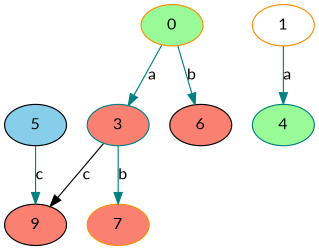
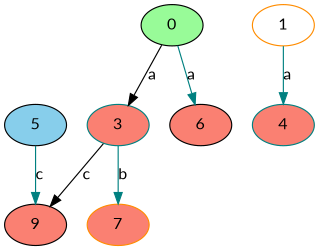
node "0": color darkorange -> black
edge "0" -> "3": color teal -> black
edge "0" -> "6": label "b" -> "a"
node "4": fillcolor palegreen -> salmon
